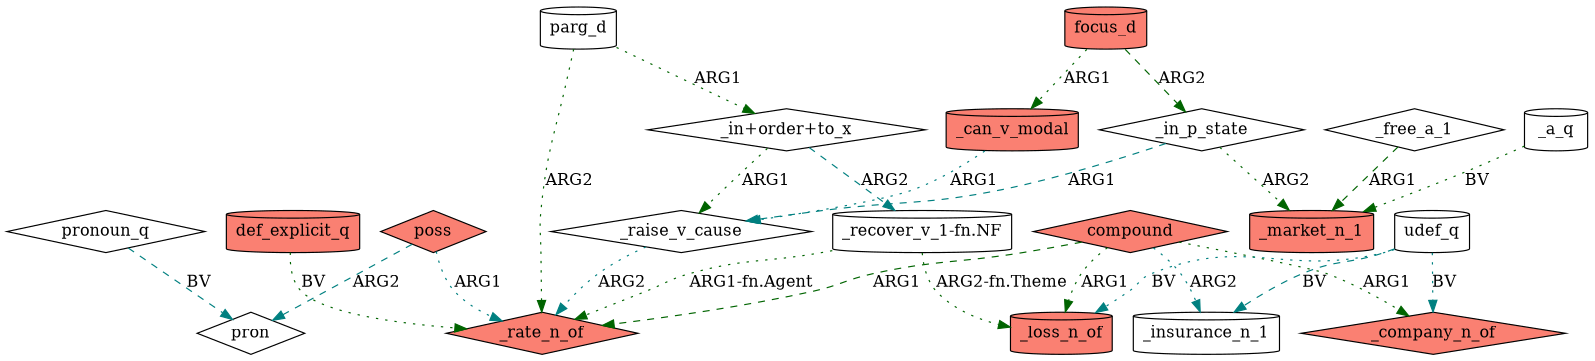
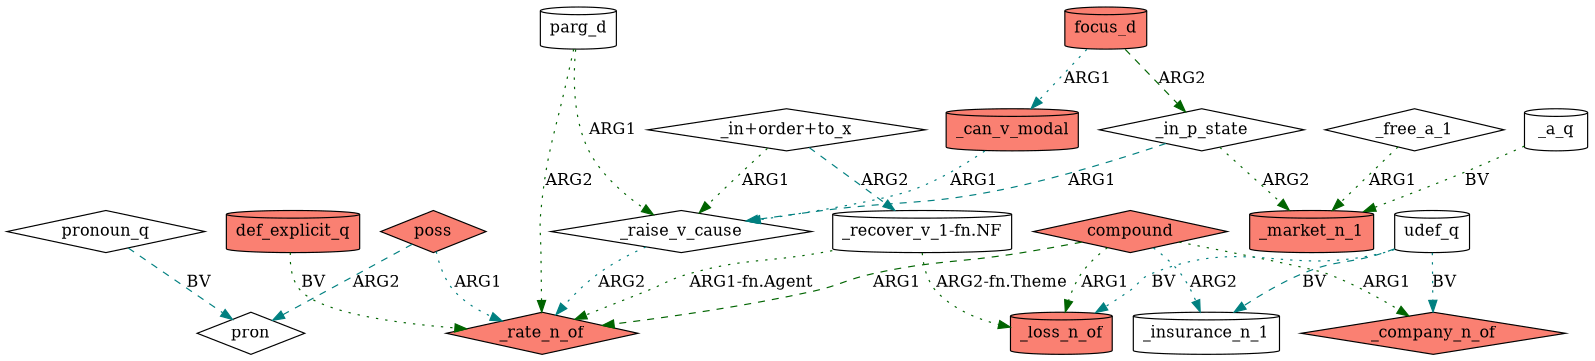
edge "focus_d" -> "_can_v_modal": color darkgreen -> teal
edge "parg_d" -> "_in+order+to_x": now "parg_d" -> "_raise_v_cause"
edge "_free_a_1" -> "_market_n_1": style dashed -> dotted
